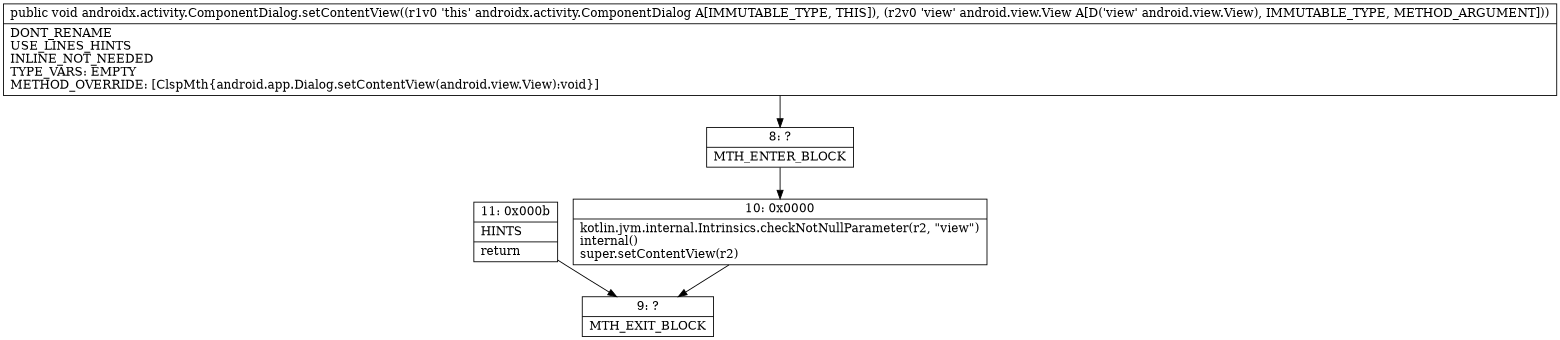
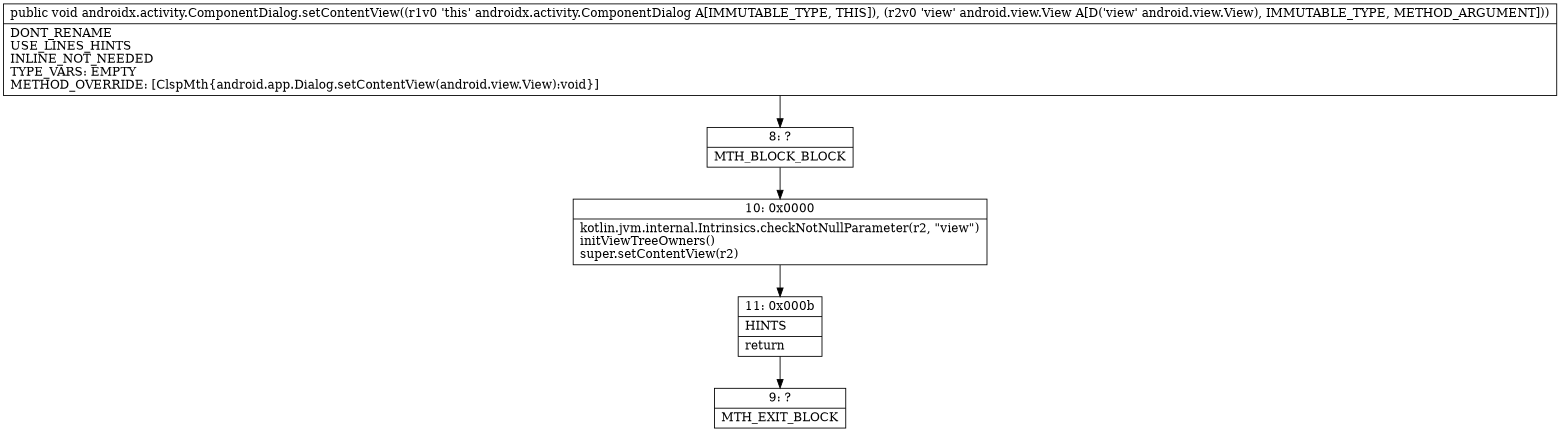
node "8: ?": text "MTH_ENTER_BLOCK" -> "MTH_BLOCK_BLOCK"
node "10: 0x0000": text "internal()" -> "initViewTreeOwners()"
edge "10: 0x0000" -> "9: ?": now "10: 0x0000" -> "11: 0x000b"
